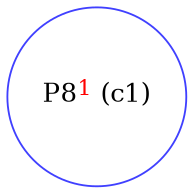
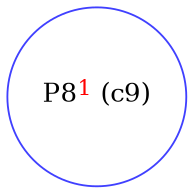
node "P8": text "(c1)" -> "(c9)"
